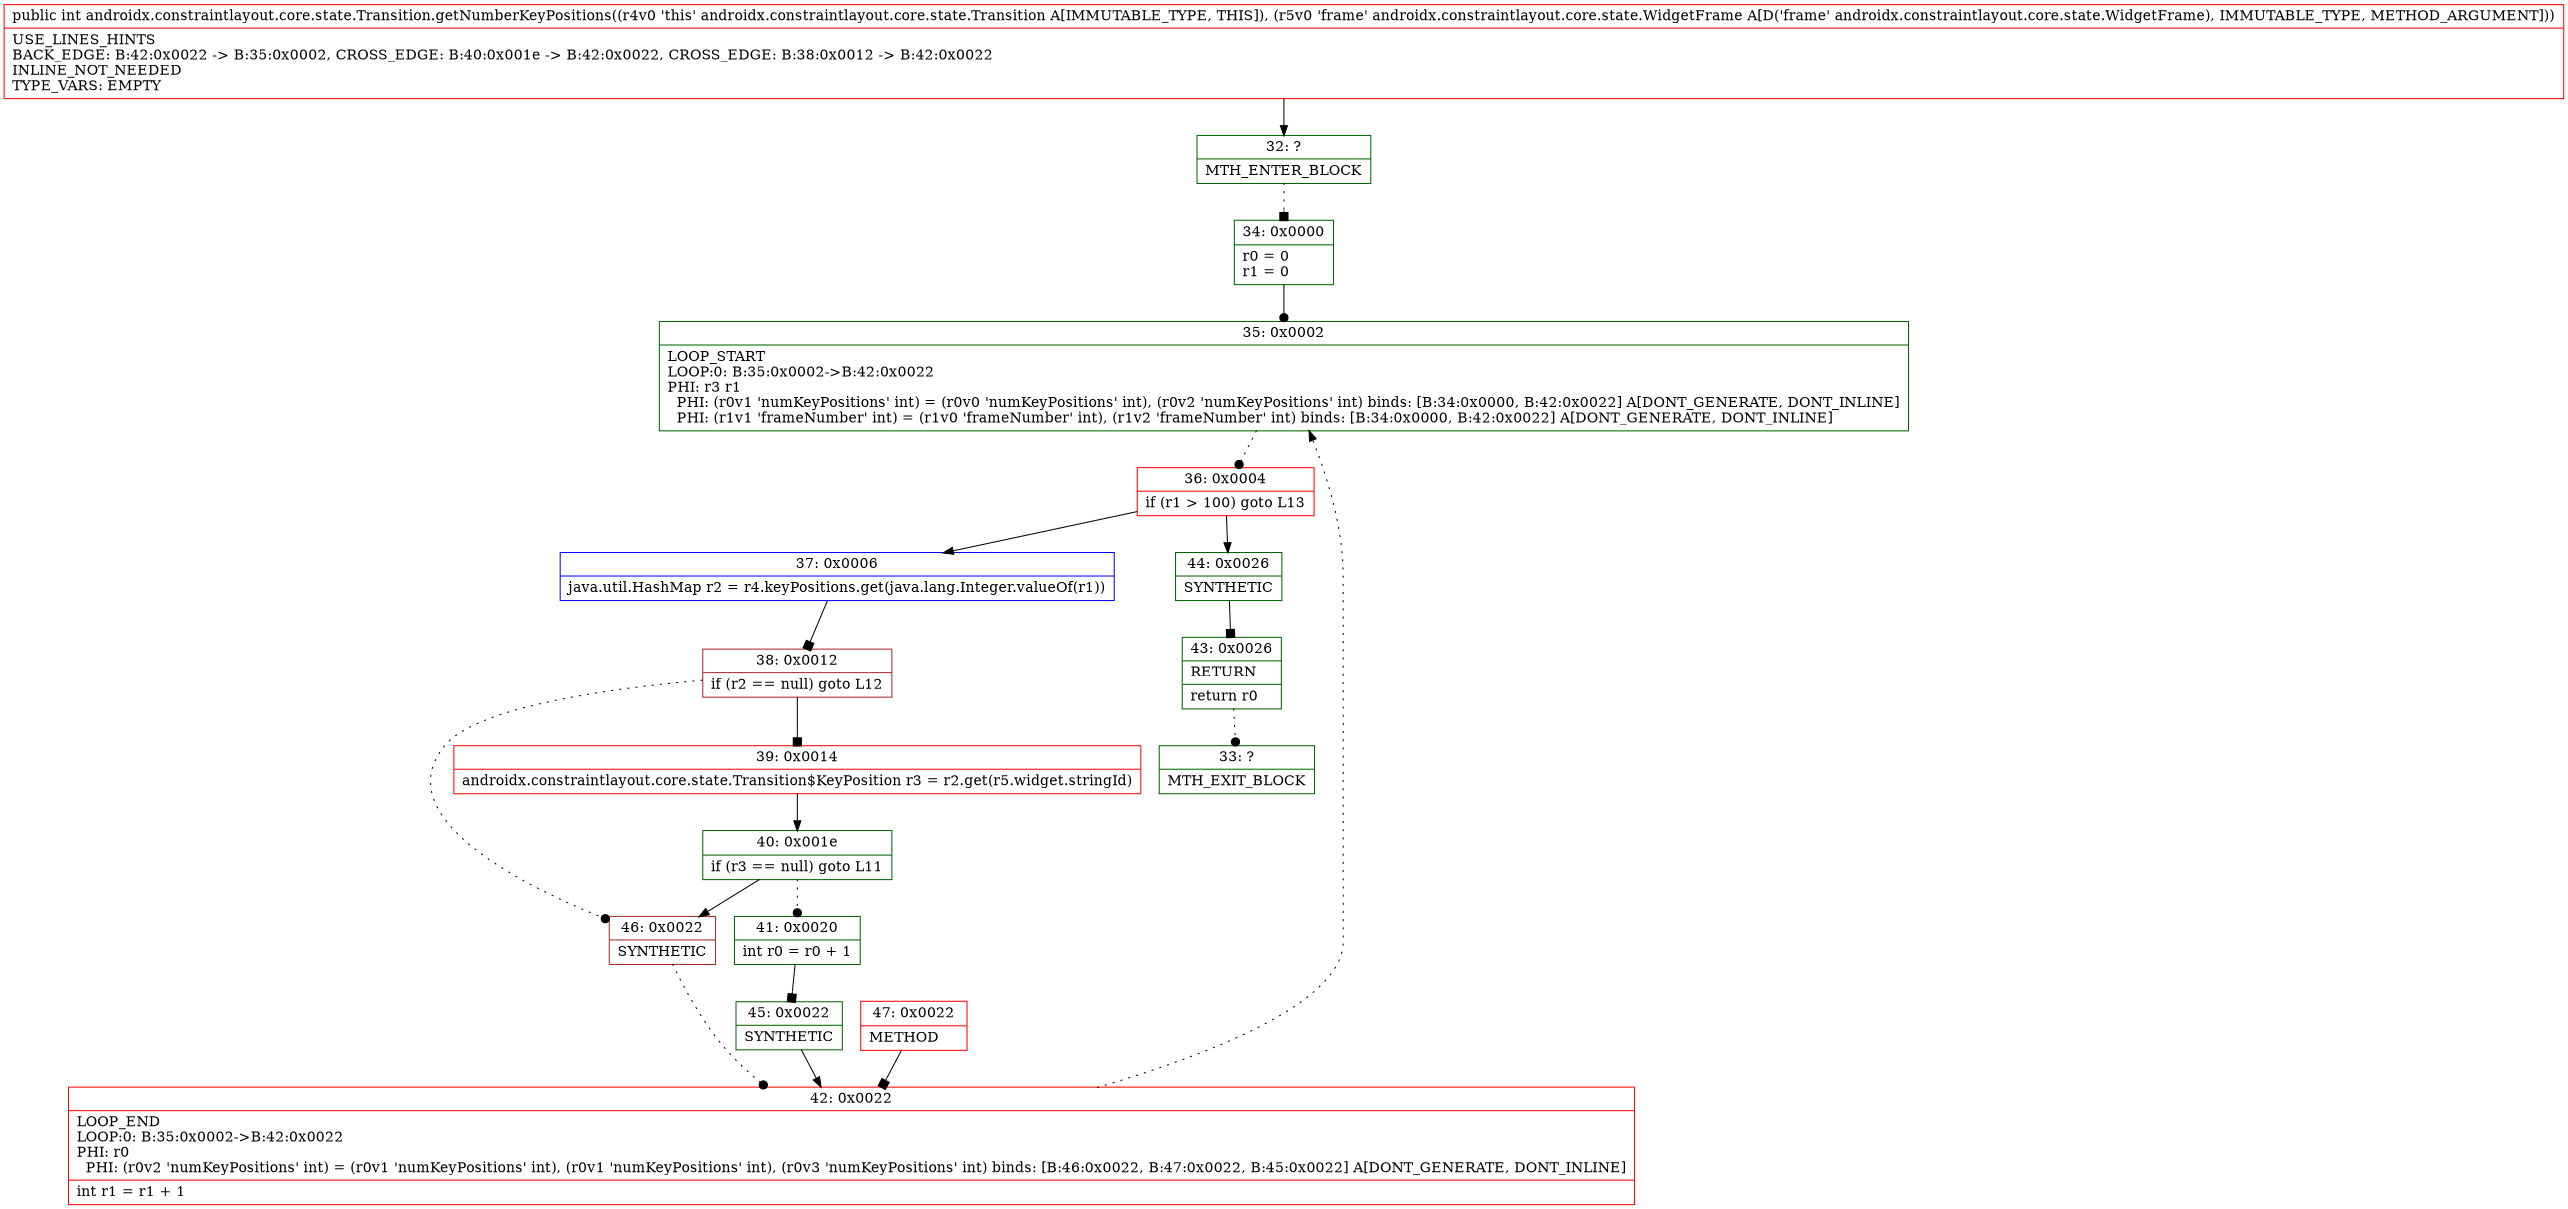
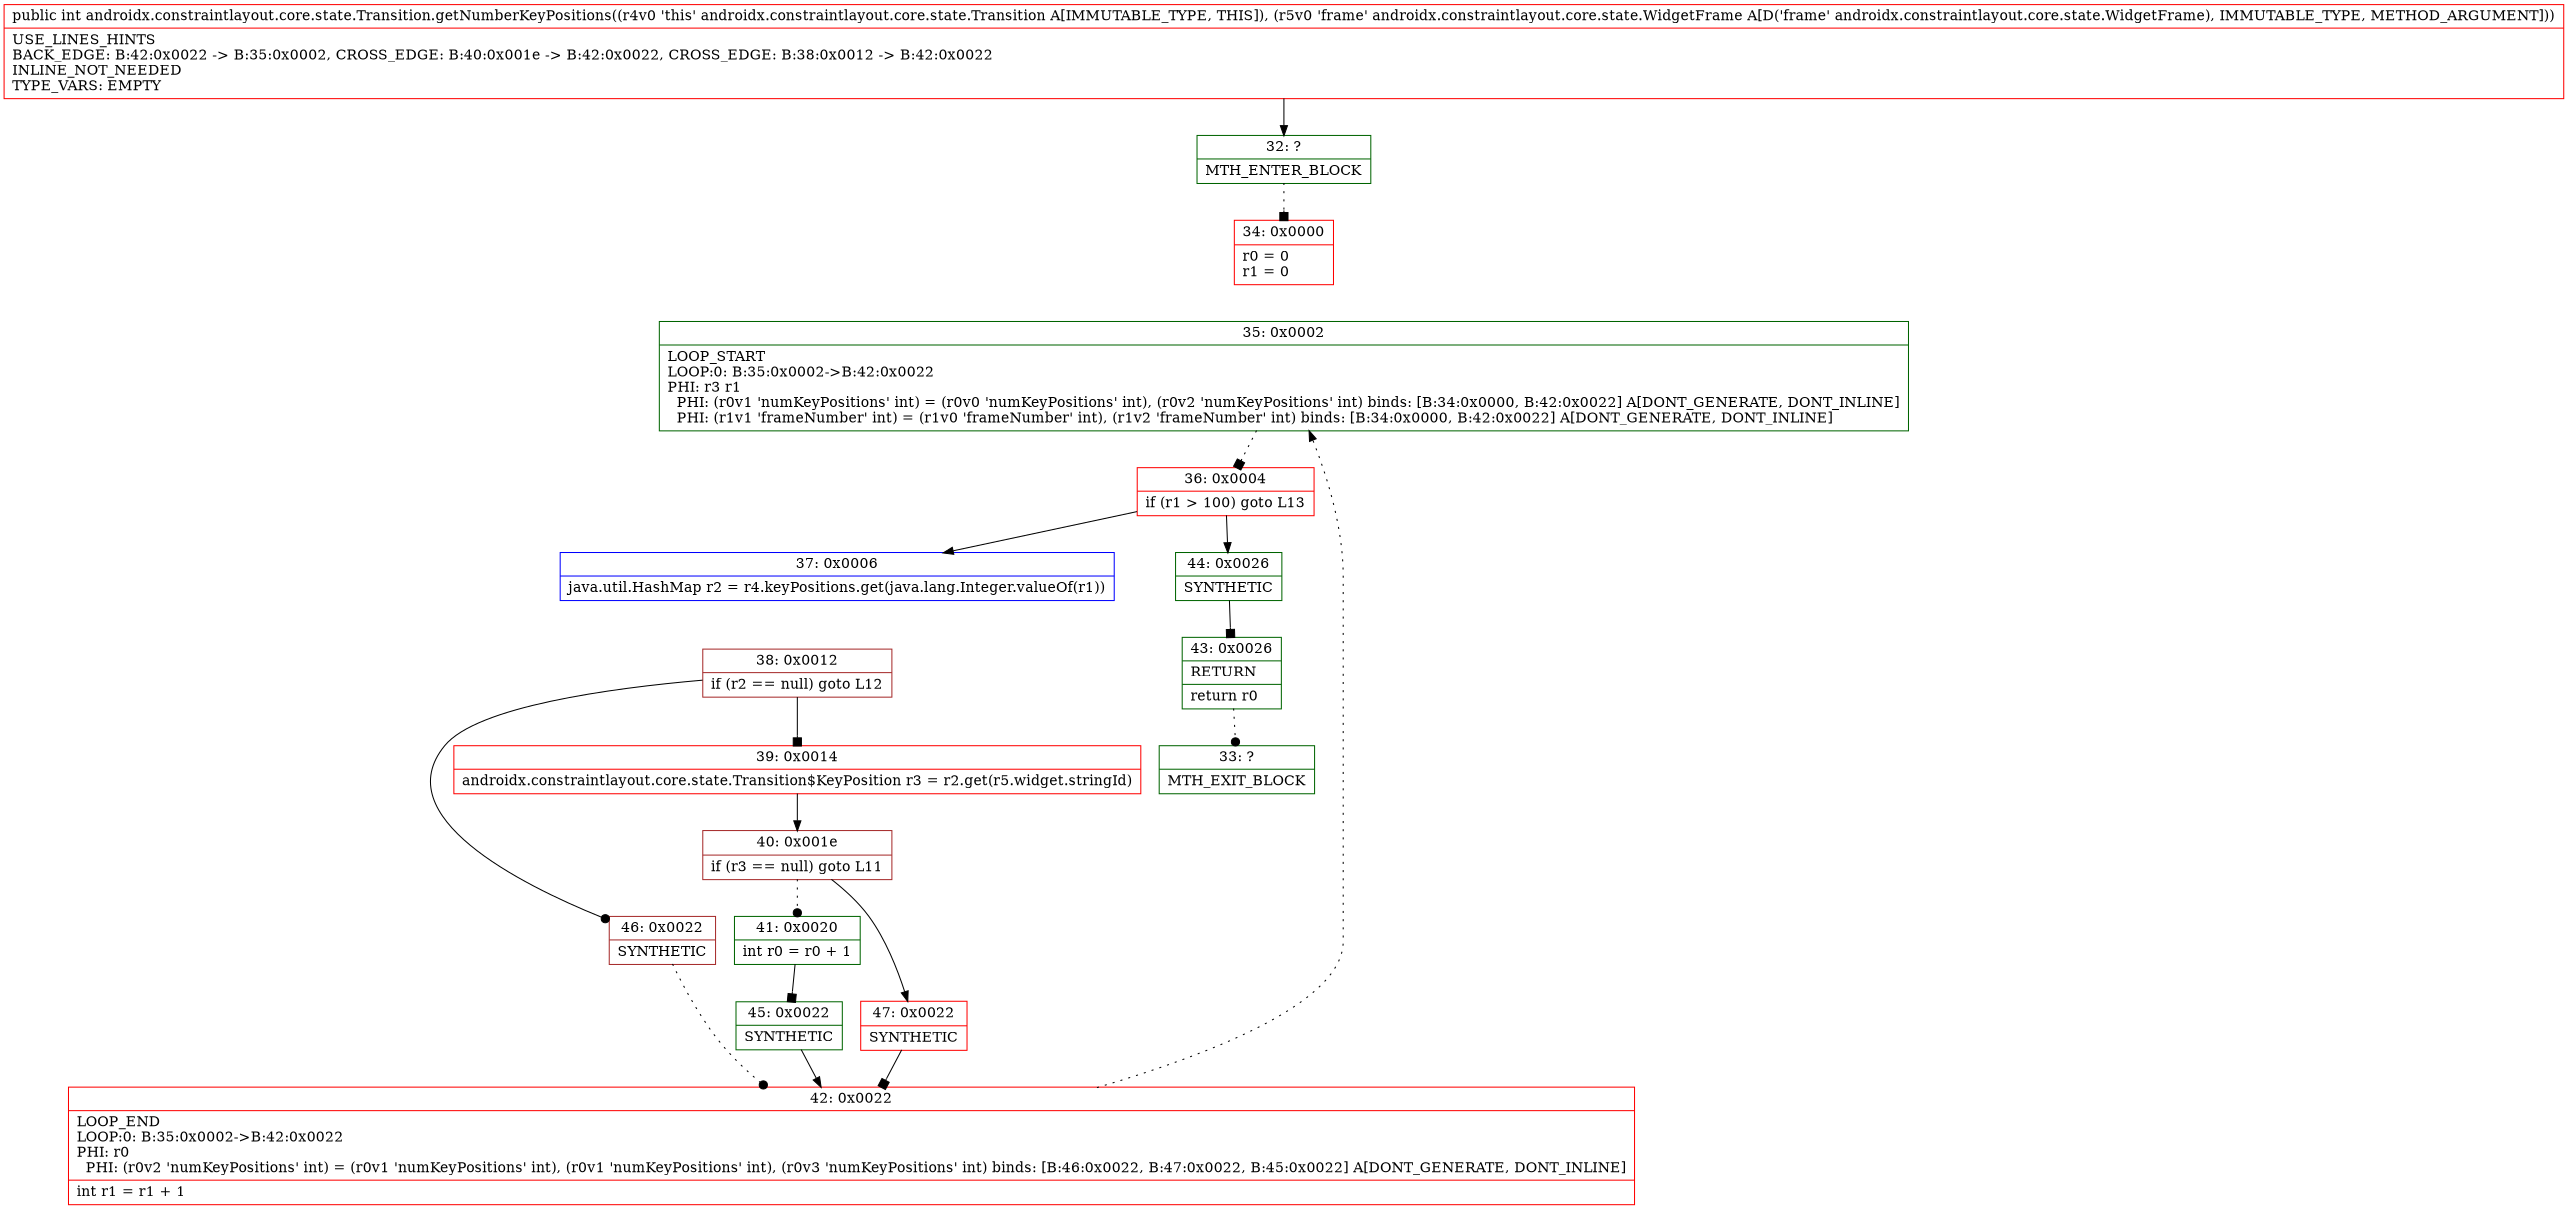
node "34: 0x0000": color darkgreen -> red
edge "34: 0x0000" -> "35: 0x0002": removed
edge "35: 0x0002" -> "36: 0x0004": arrowhead dot -> box
edge "37: 0x0006" -> "38: 0x0012": removed
edge "38: 0x0012" -> "46: 0x0022": style dotted -> solid
node "40: 0x001e": color darkgreen -> brown
edge "40: 0x001e" -> "46: 0x0022": now "40: 0x001e" -> "47: 0x0022"
node "47: 0x0022": text "METHOD" -> "SYNTHETIC"
